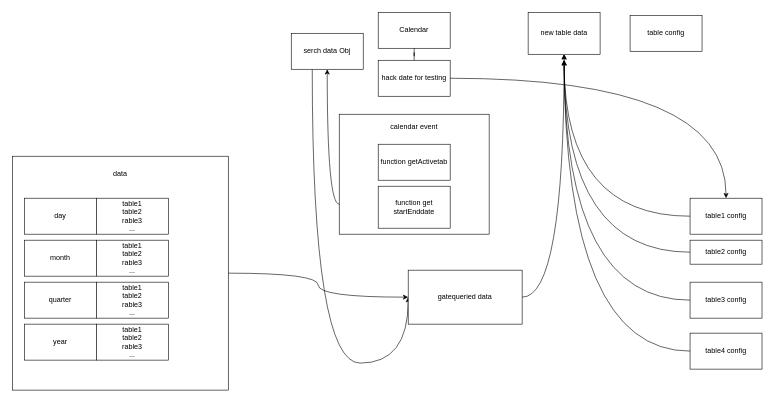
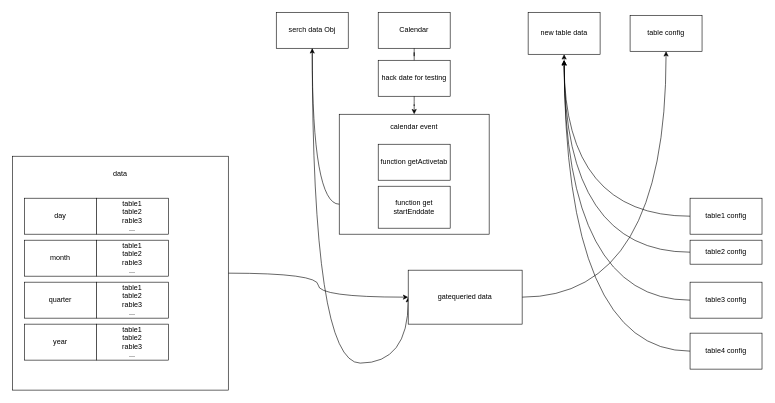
node "serch data Obj": moved (327, 51) -> (312, 30)
edge "hack date for testing" -> "table1 config": now "hack date for testing" -> "calendar event"
edge "gatequeried data" -> "new table data": now "gatequeried data" -> "table config"
